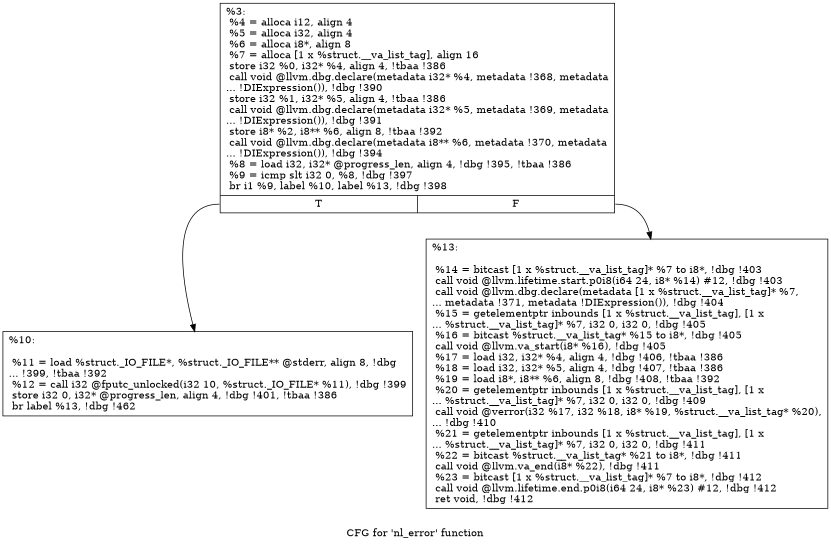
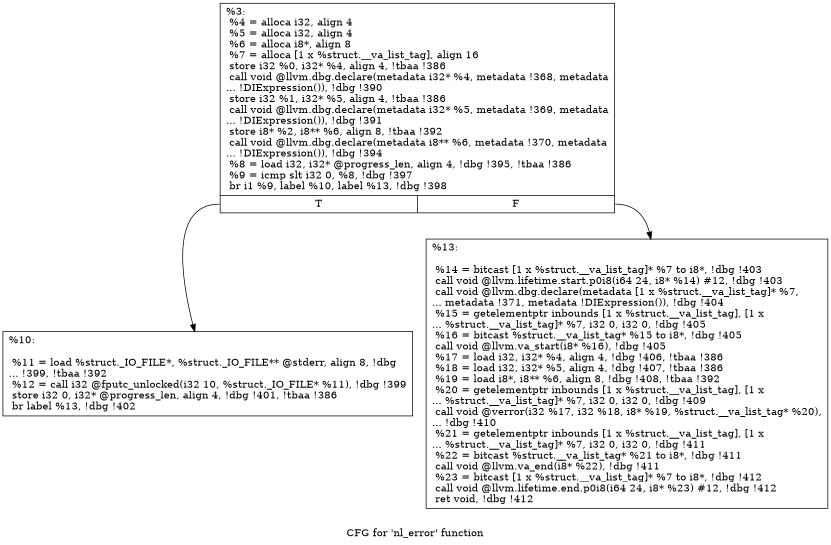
node "%3:": text "%4 = alloca i12, align 4" -> "%4 = alloca i32, align 4"
node "%10:": text "br label %13, !dbg !462" -> "br label %13, !dbg !402"
